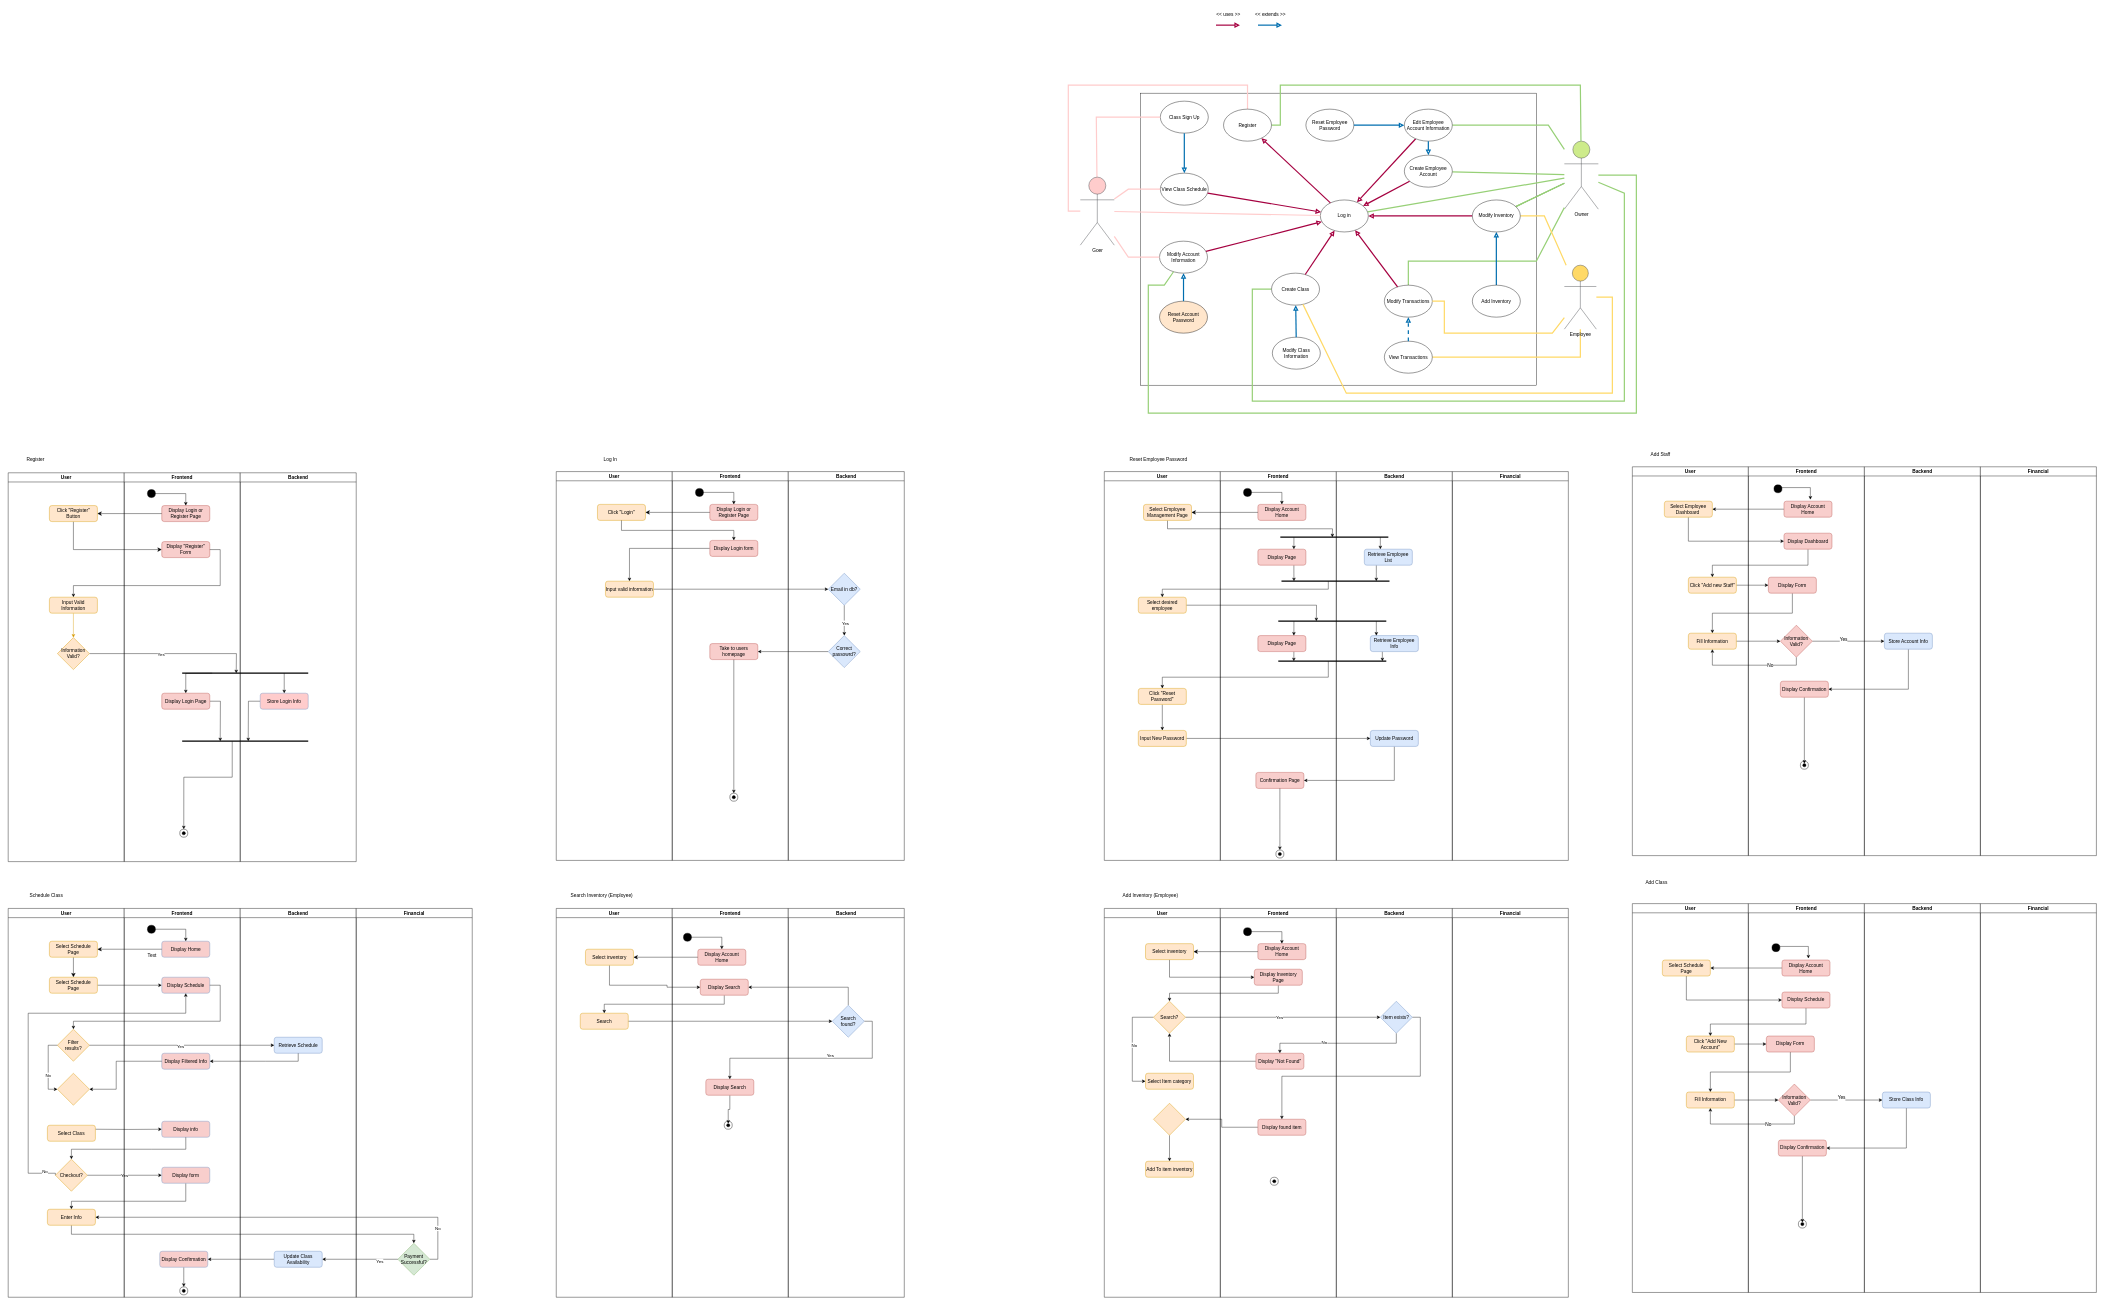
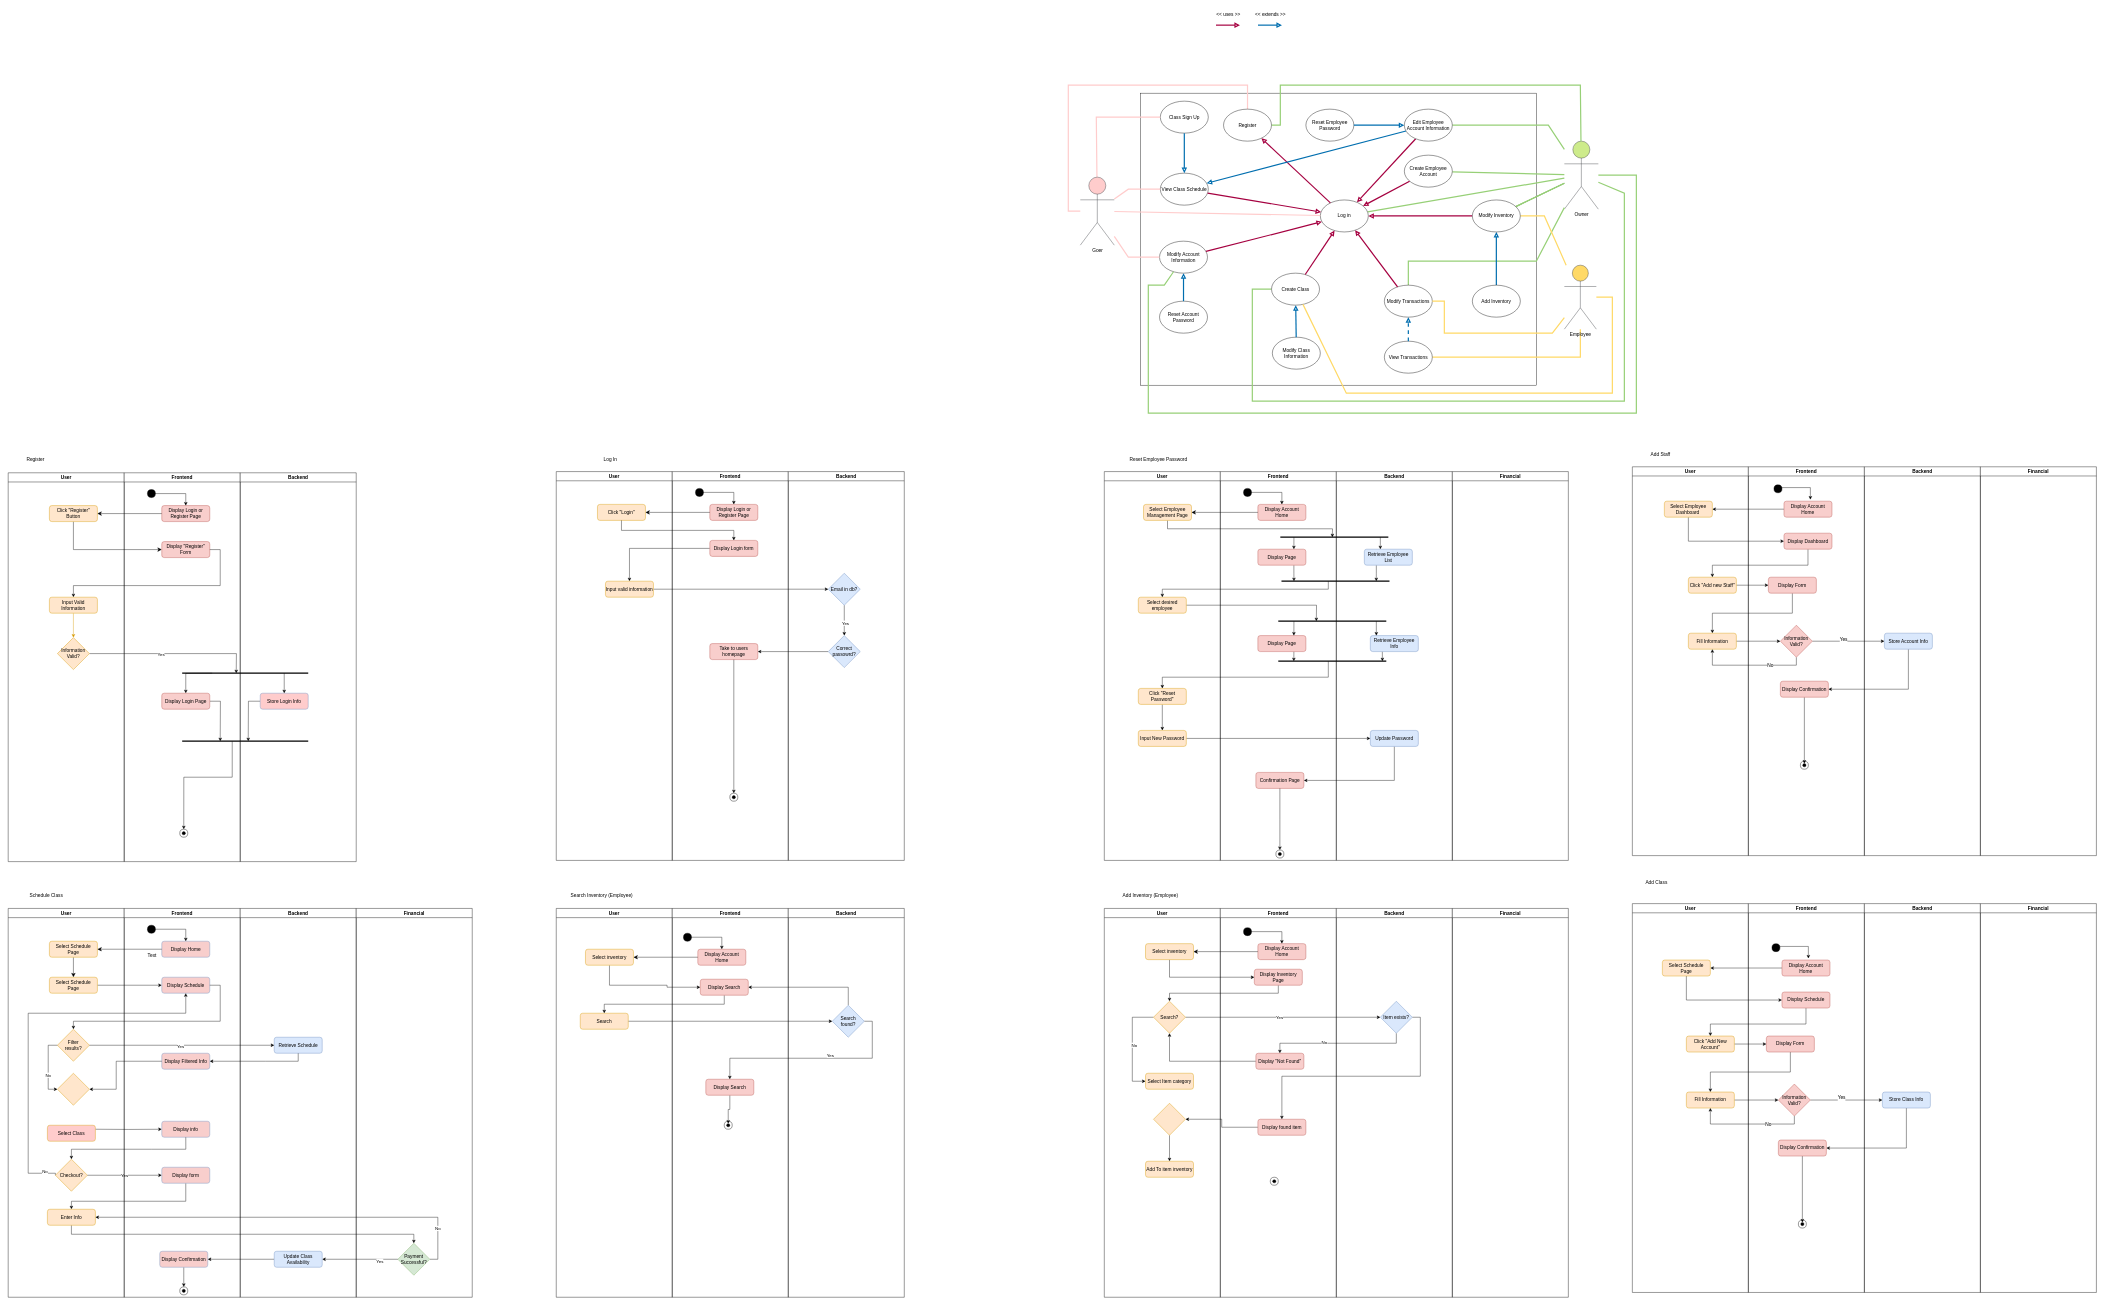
edge "Edit Employee Account Information" -> "Create Employee Account": now "Edit Employee Account Information" -> "View Class Schedule"
node "Reset Account Password": fillcolor #ffe6cc -> #ffffff
node "Select Class": fillcolor #ffe6cc -> #ffcccc
